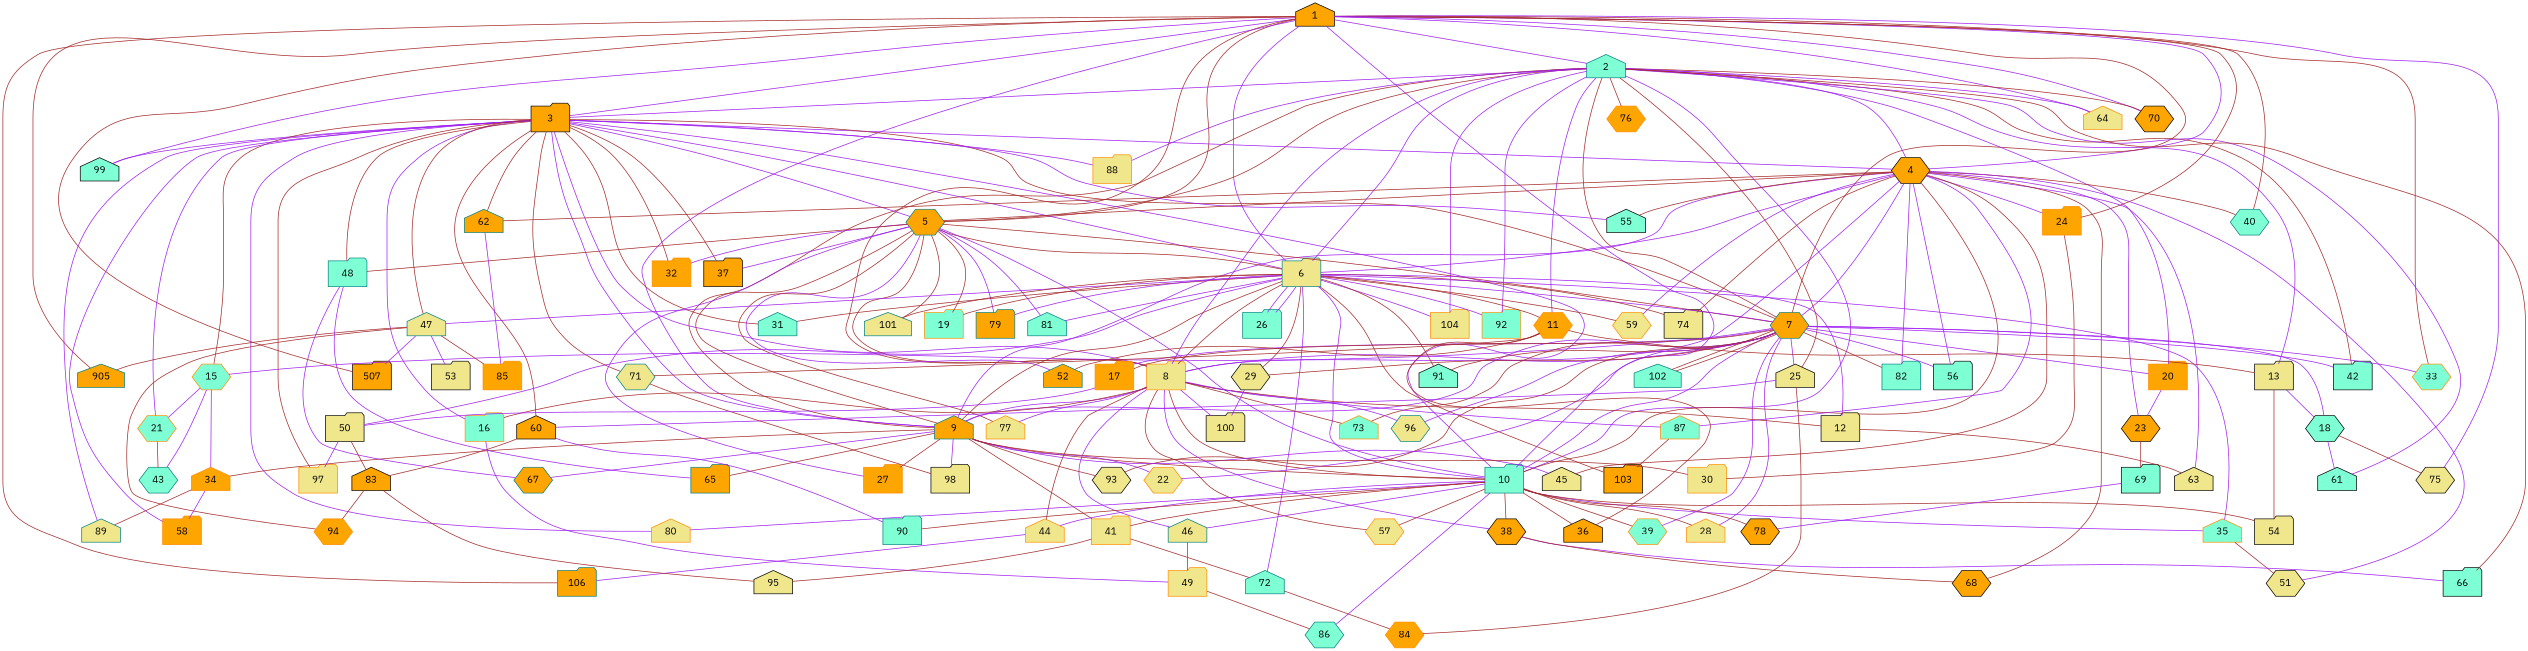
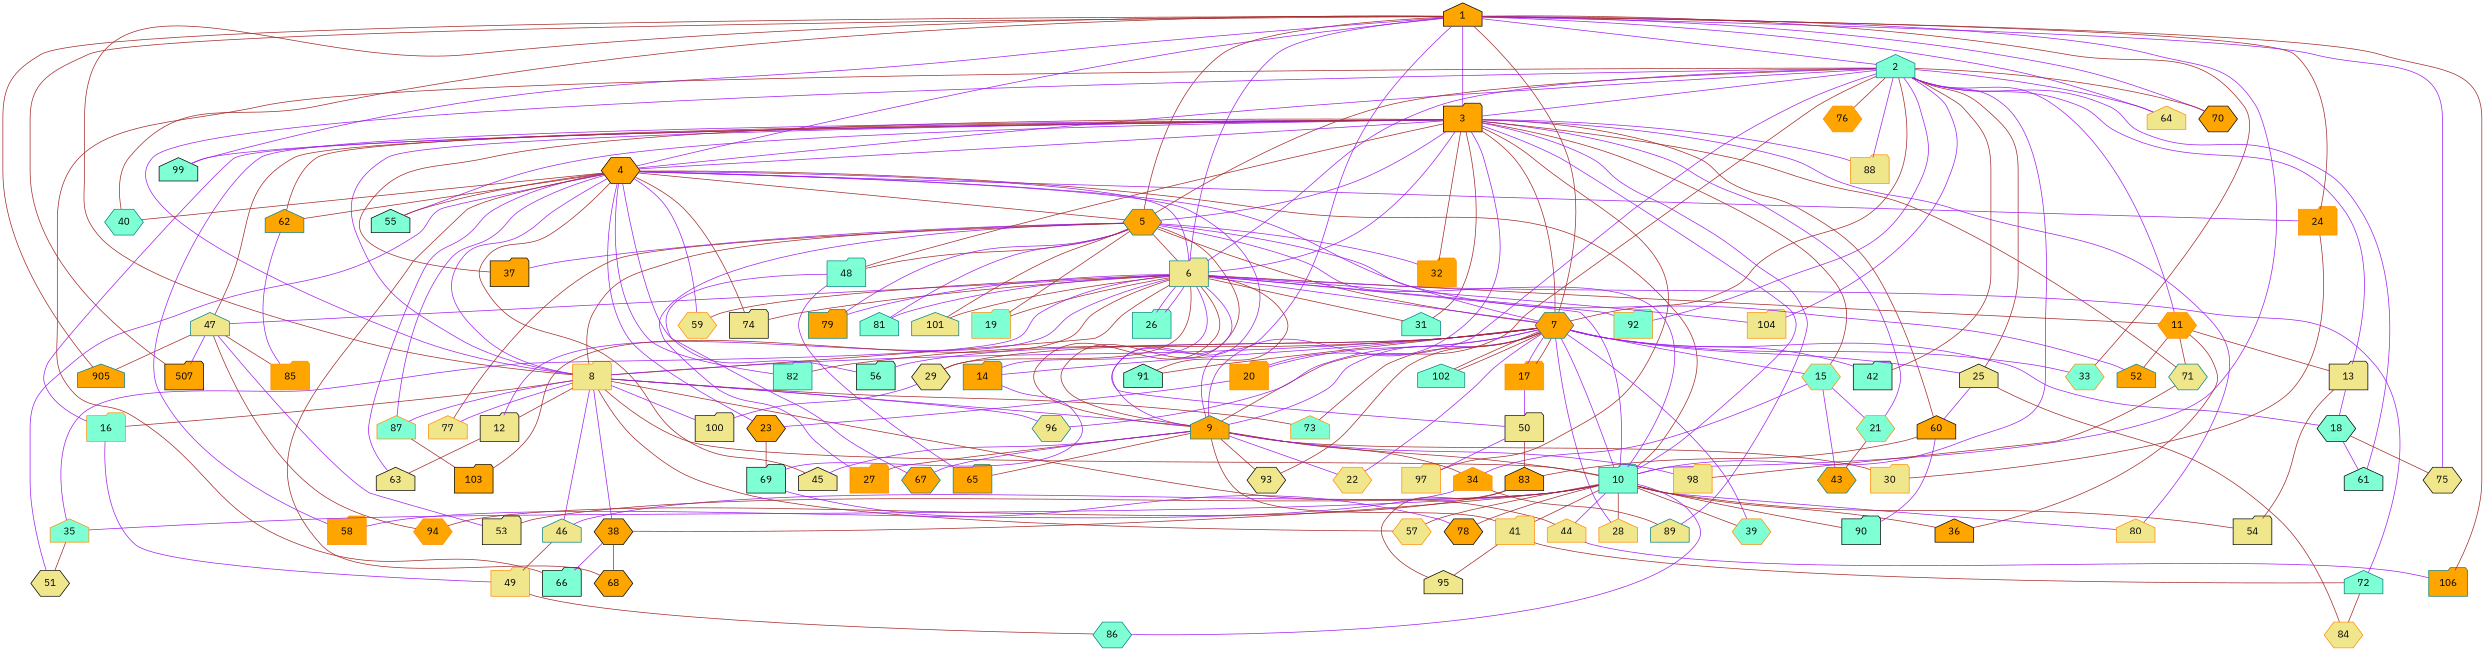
node "14": added
node "43": fillcolor aquamarine -> orange
node "98": color black -> darkorange
edge "10" -- "53": added
node "90": color teal -> black
node "84": fillcolor orange -> khaki
